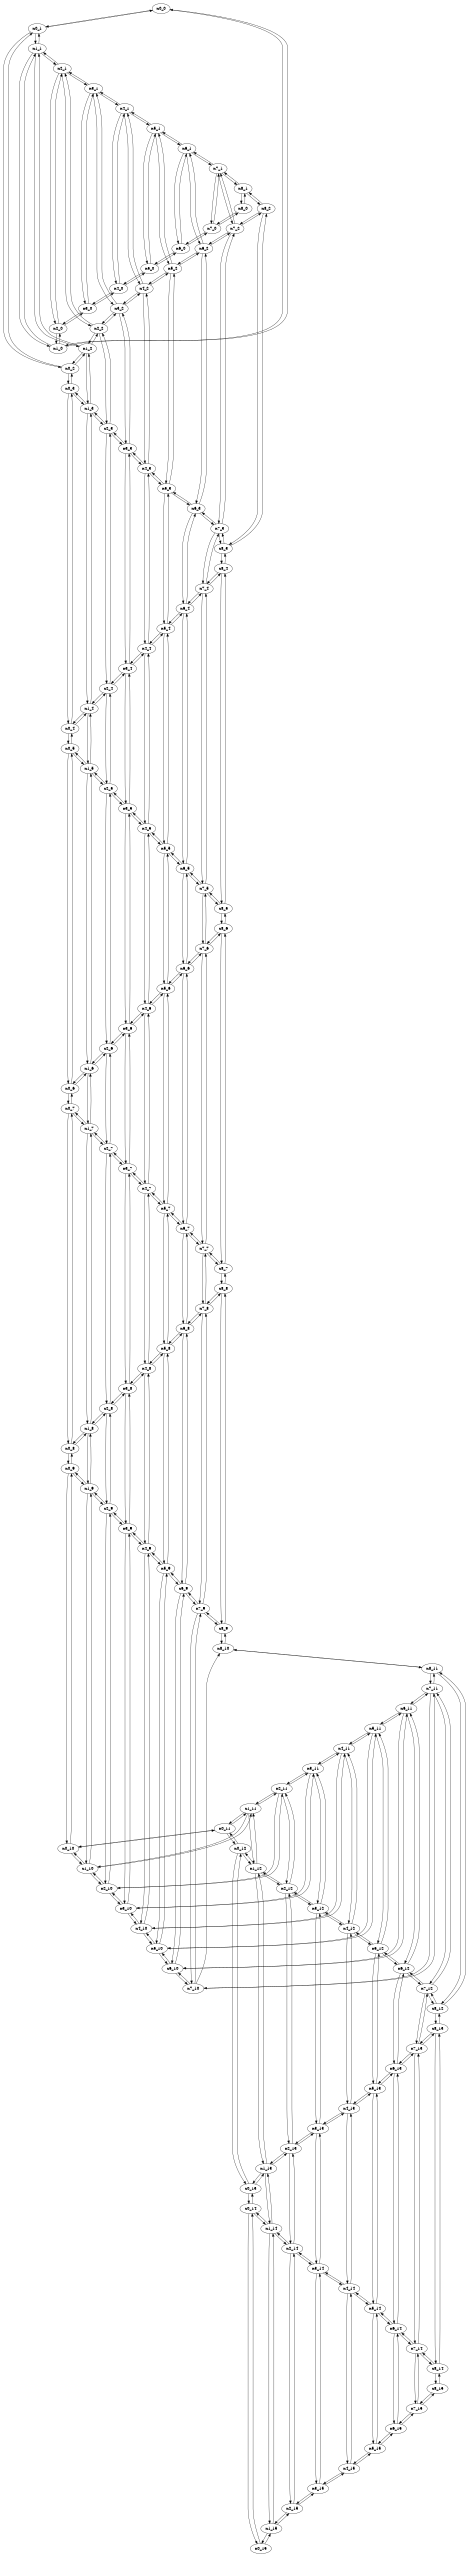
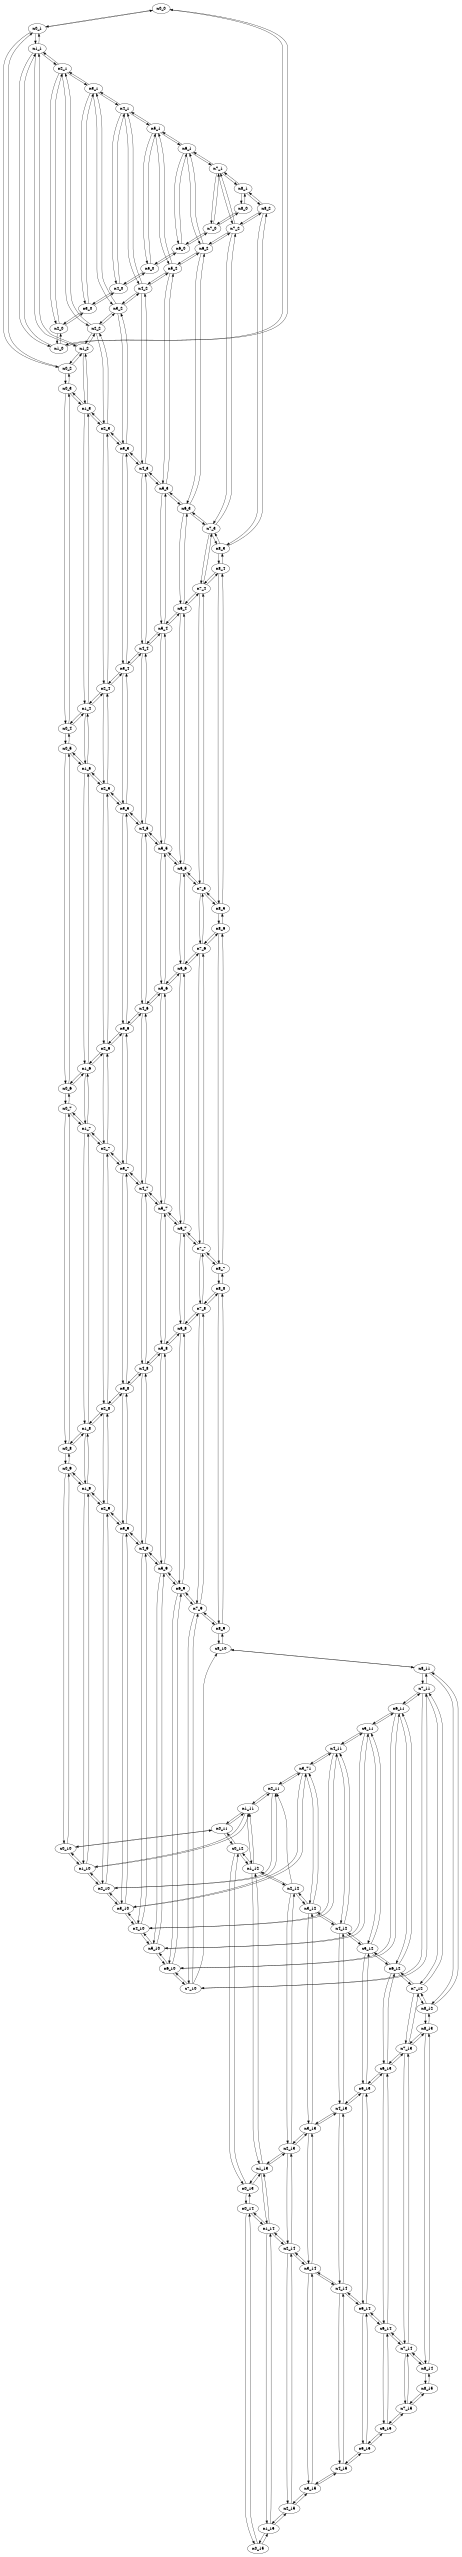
node "n3_11": label "n3_11" -> "n3_71"
edge "n2_11" -> "n2_12": removed
